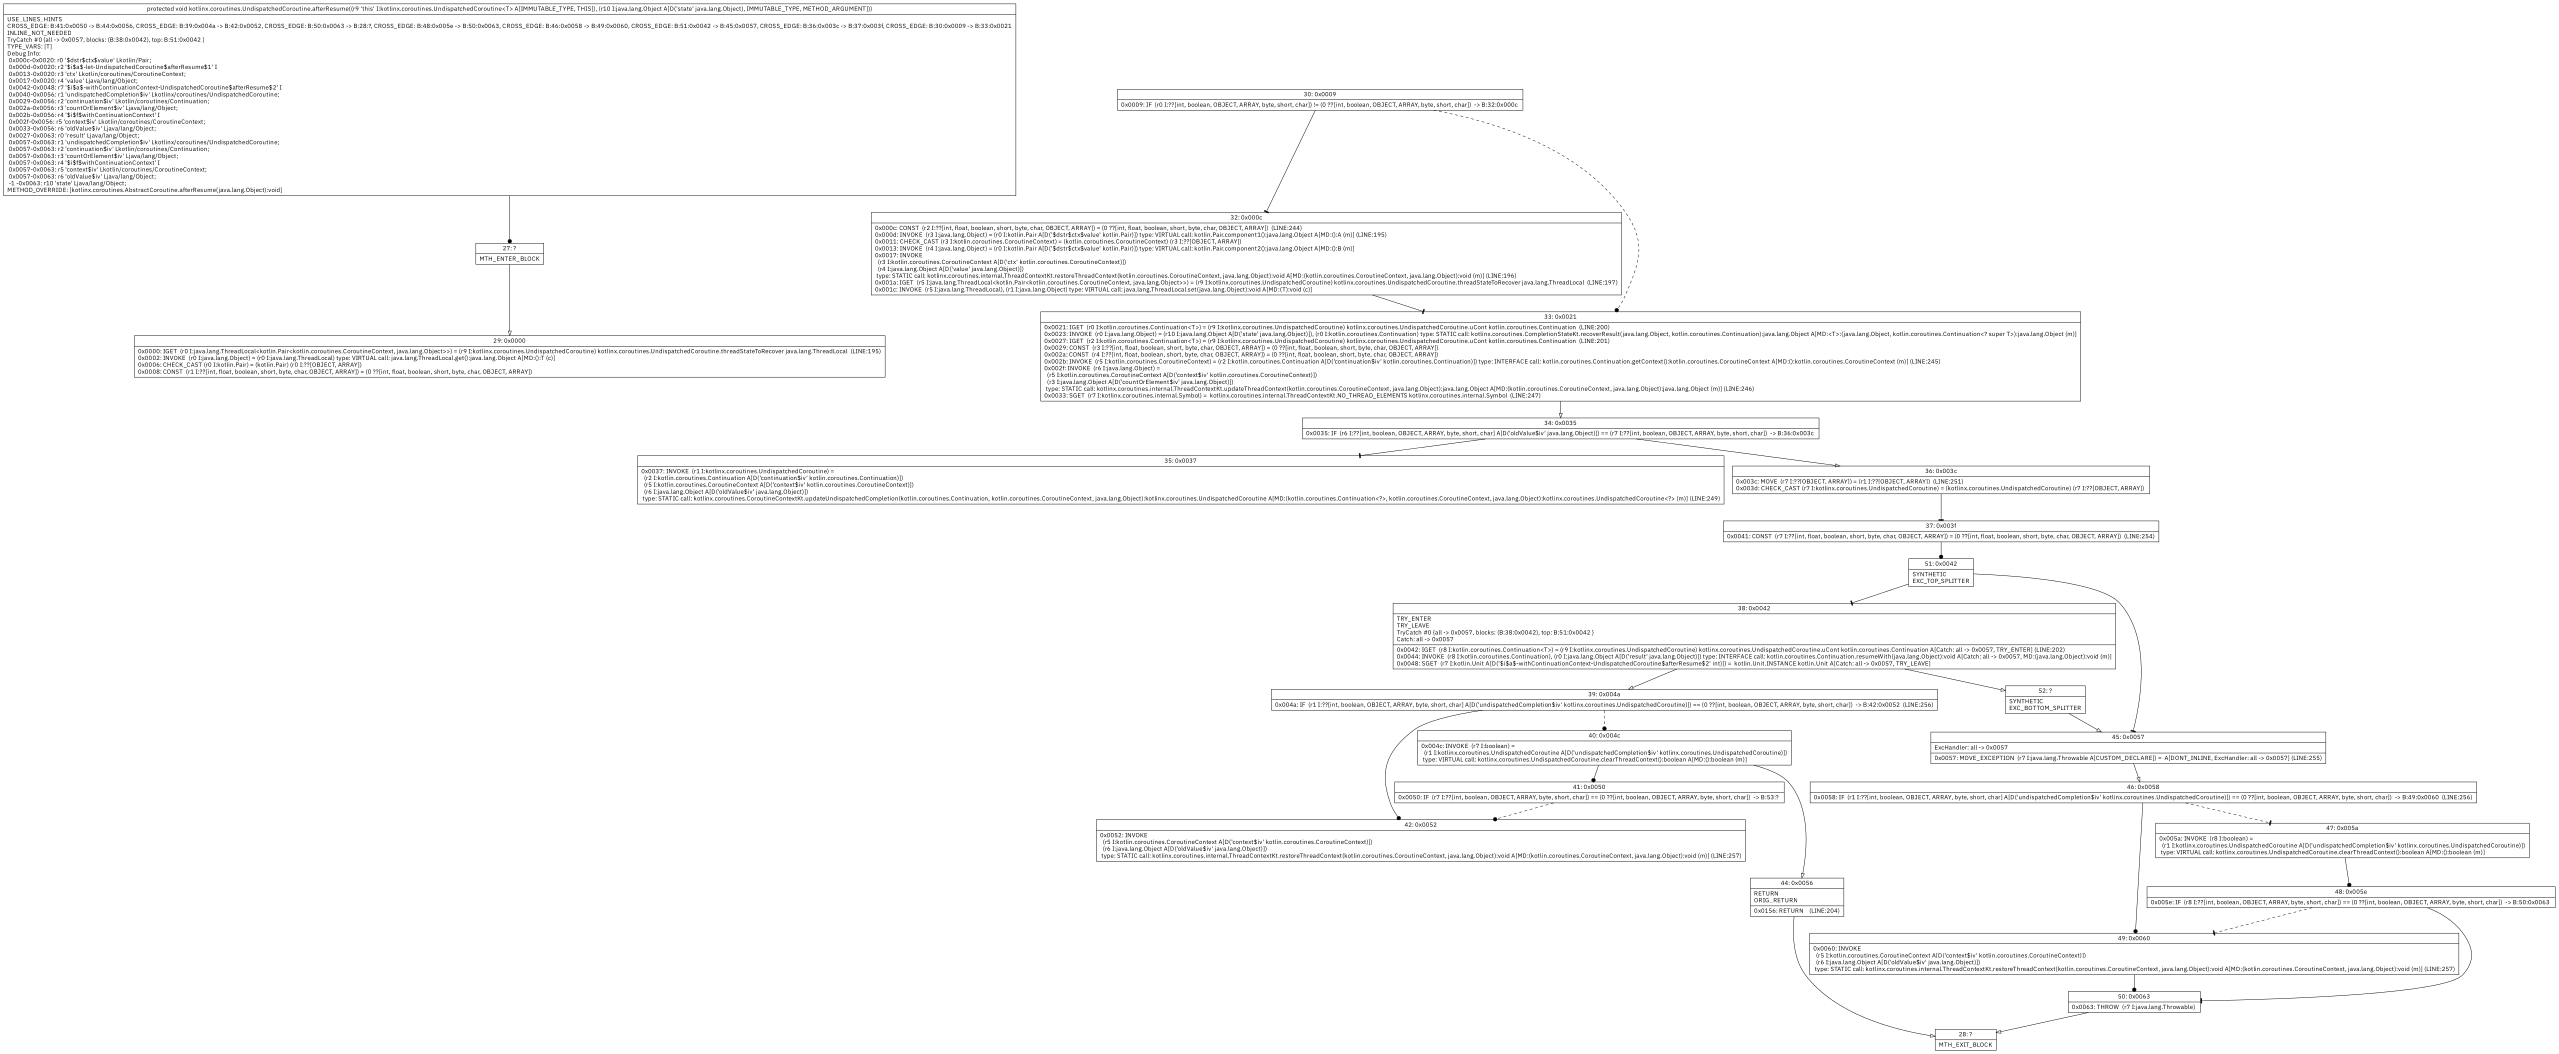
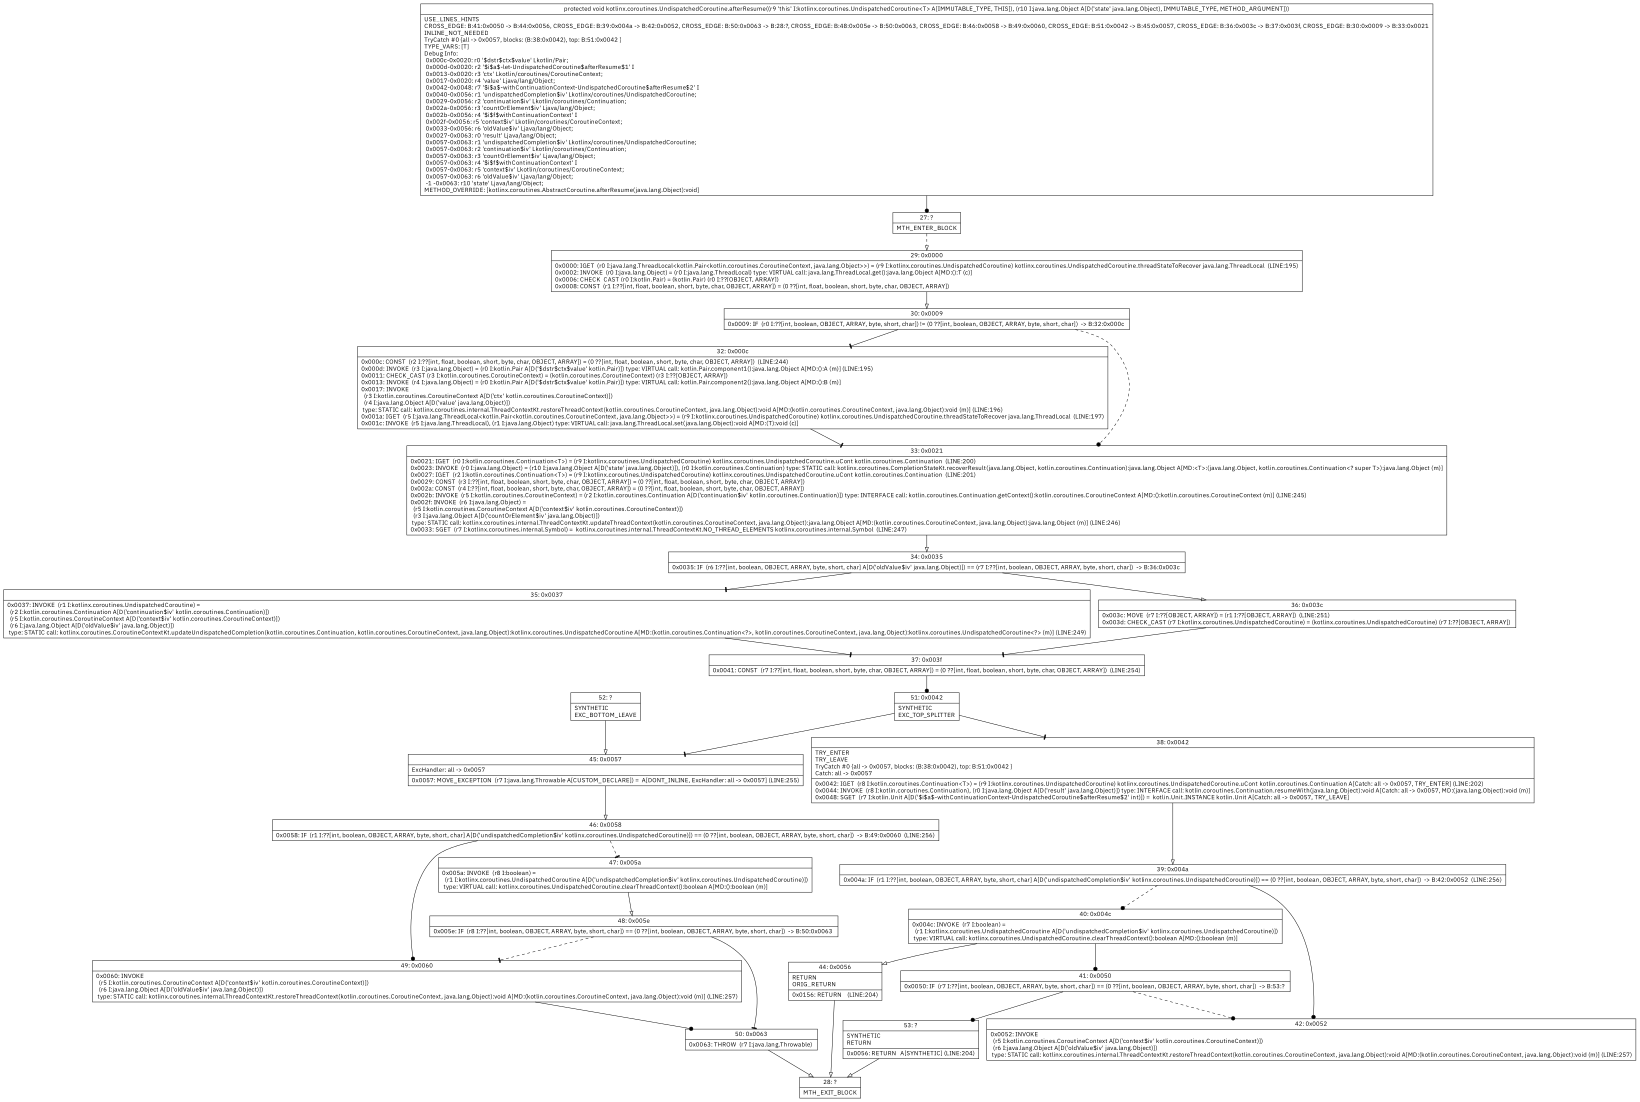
edge "27: ?" -> "29: 0x0000": style solid -> dashed
edge "29: 0x0000" -> "30: 0x0009": added
edge "35: 0x0037" -> "37: 0x003f": added
edge "38: 0x0042" -> "52: ?": removed
node "52: ?": text "EXC_BOTTOM_SPLITTER" -> "EXC_BOTTOM_LEAVE"
edge "47: 0x005a" -> "48: 0x005e": arrowhead dot -> onormal
node "53: ?": added
